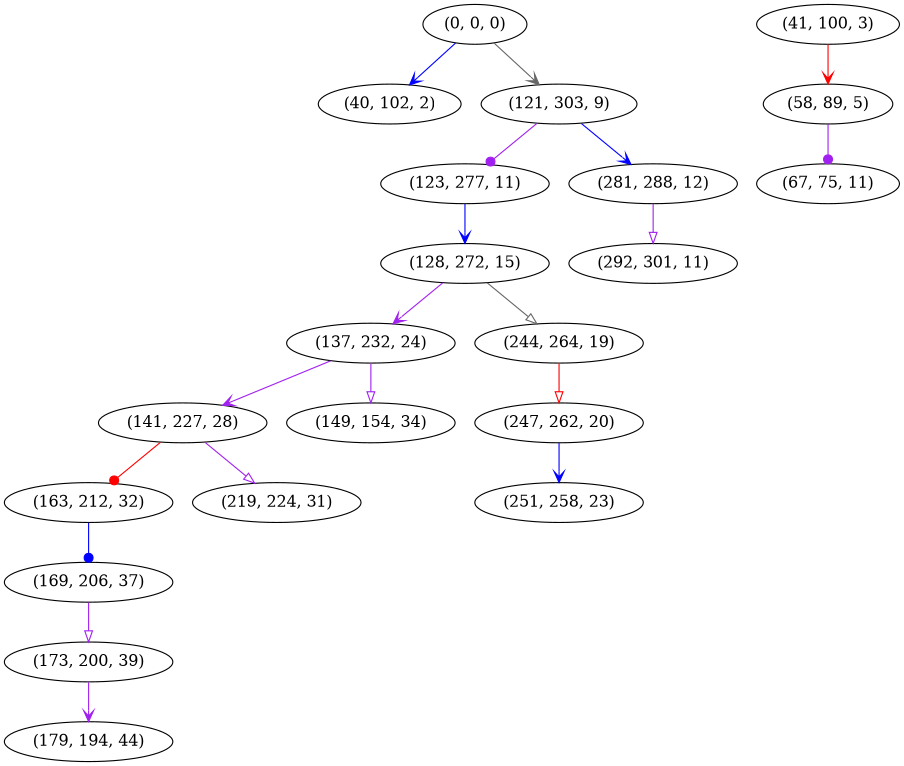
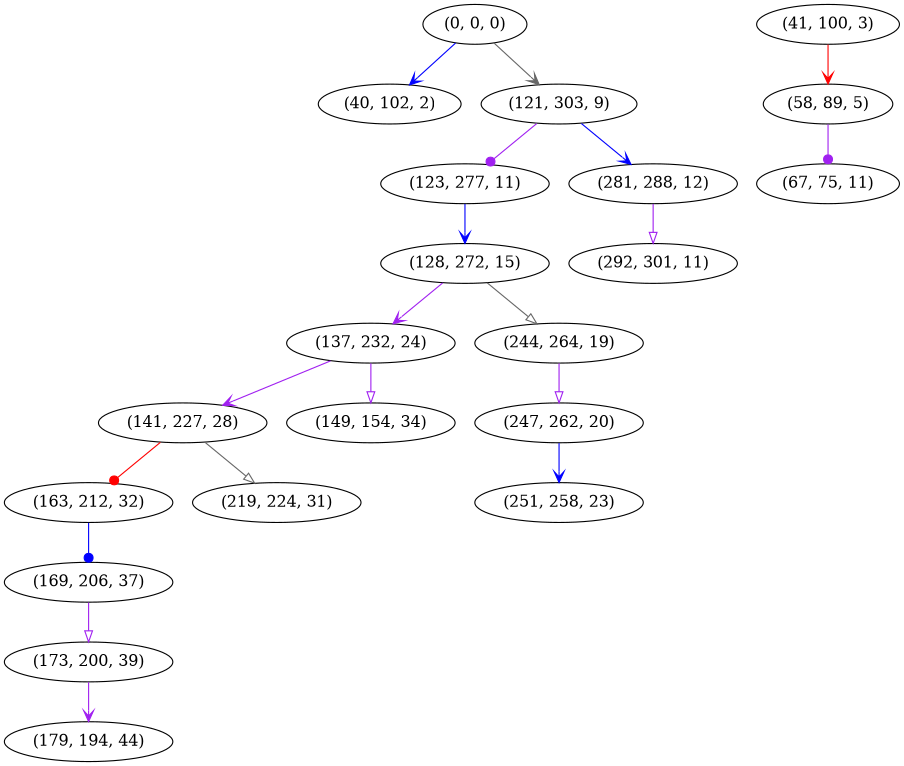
edge "(244, 264, 19)" -> "(247, 262, 20)": color red -> purple
edge "(141, 227, 28)" -> "(219, 224, 31)": color purple -> gray40
